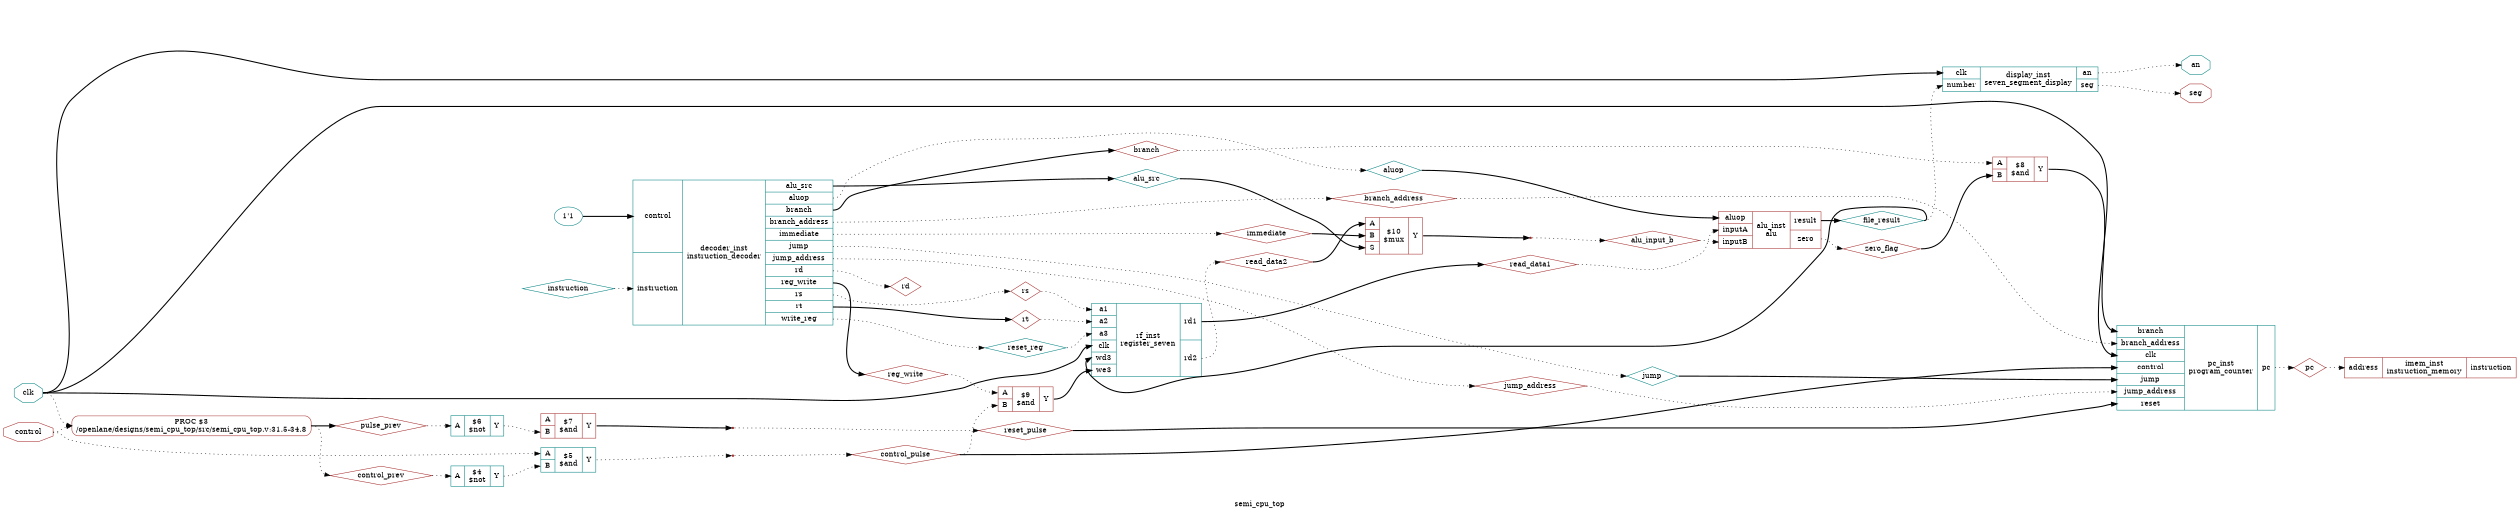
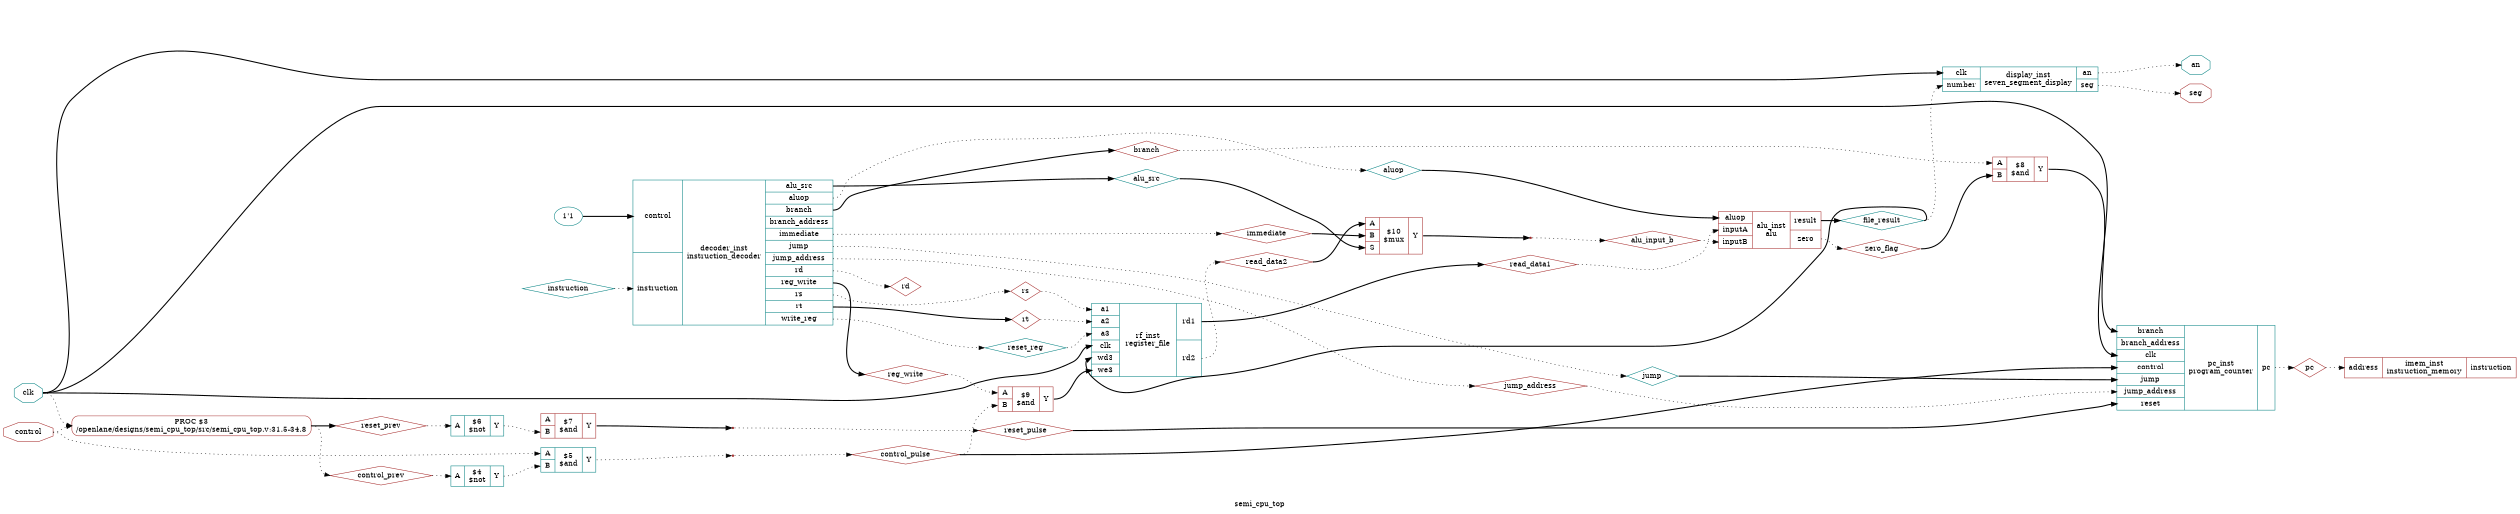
node "branch_address": removed
node "a1": text "register_seven" -> "register_file"
node "pulse_prev": label "pulse_prev" -> "reset_prev"
